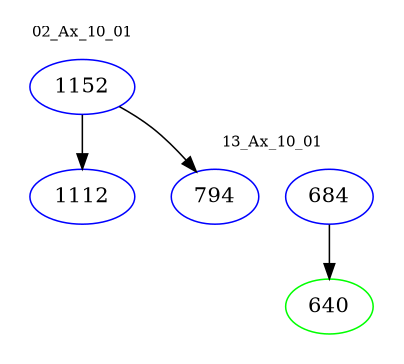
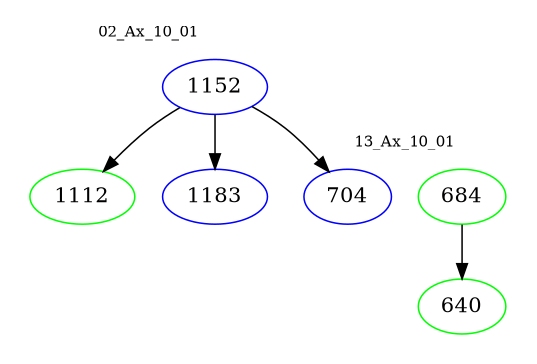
node "1112": color blue -> green
node "1183": added
node "794": label "794" -> "704"
node "684": color blue -> green
